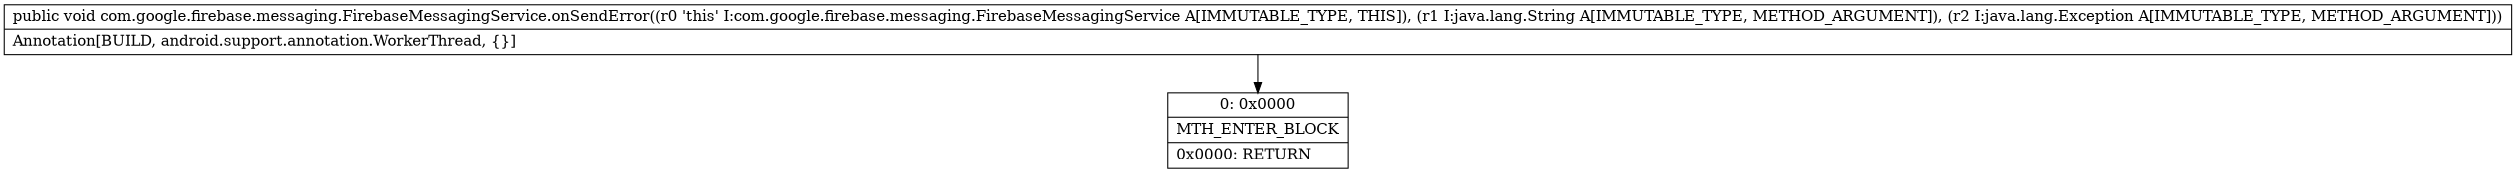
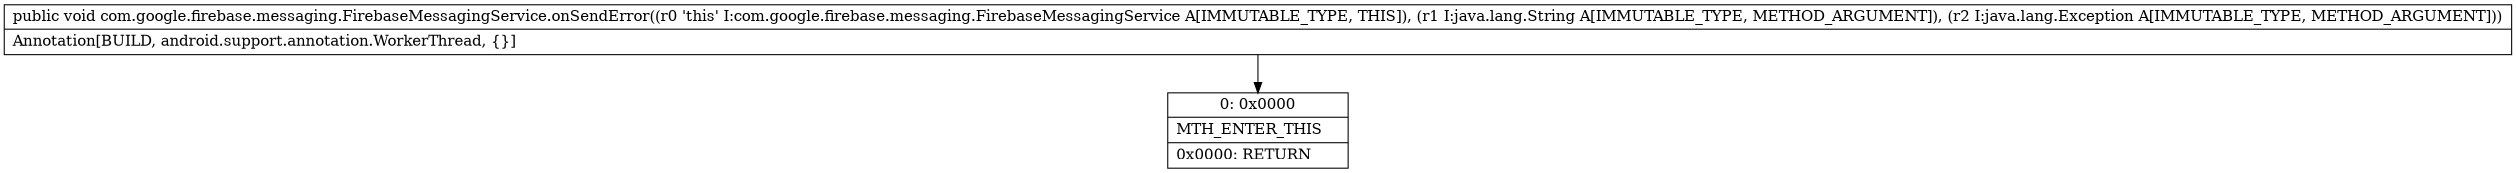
node "0: 0x0000": text "MTH_ENTER_BLOCK" -> "MTH_ENTER_THIS"
